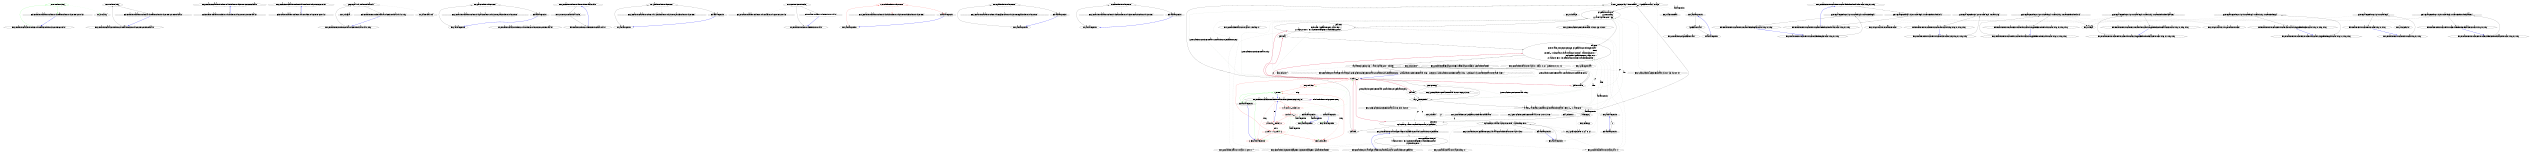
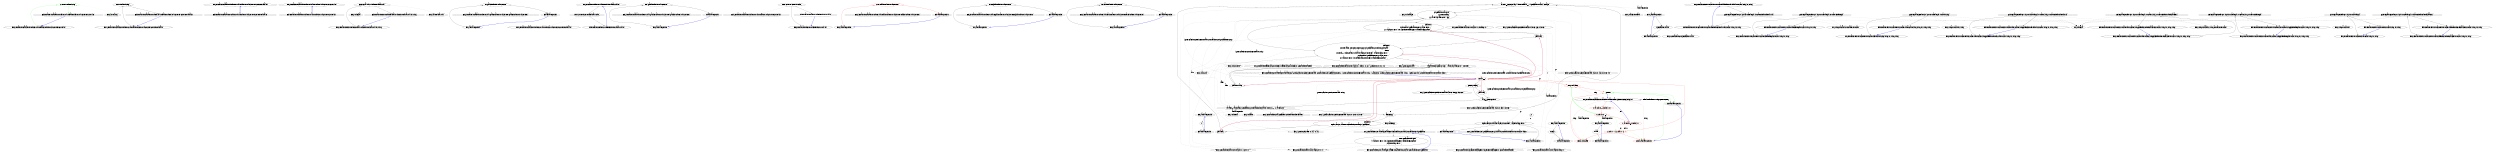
node "Entry string.Truncate(int, string)": added
node "Entry string.Select(int)": label "Entry string.Select(int)" -> "Entry string.Truncate(int)"
edge "0: mod100/10 != 1" -> "0: Entry Unk.Select": style dotted -> bold
edge "0: mod100/10 != 1" -> "3: Entry lambda expression": label "lambda expression" -> "int"
node "pe.Item2": added
node "e.Value": added
